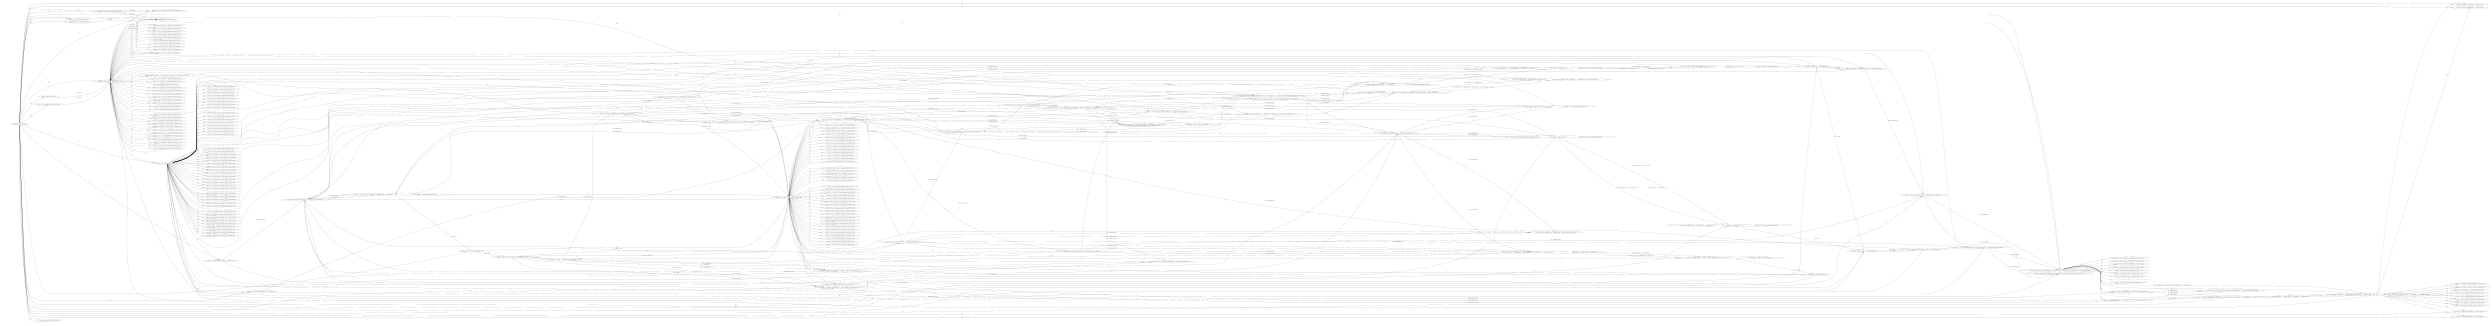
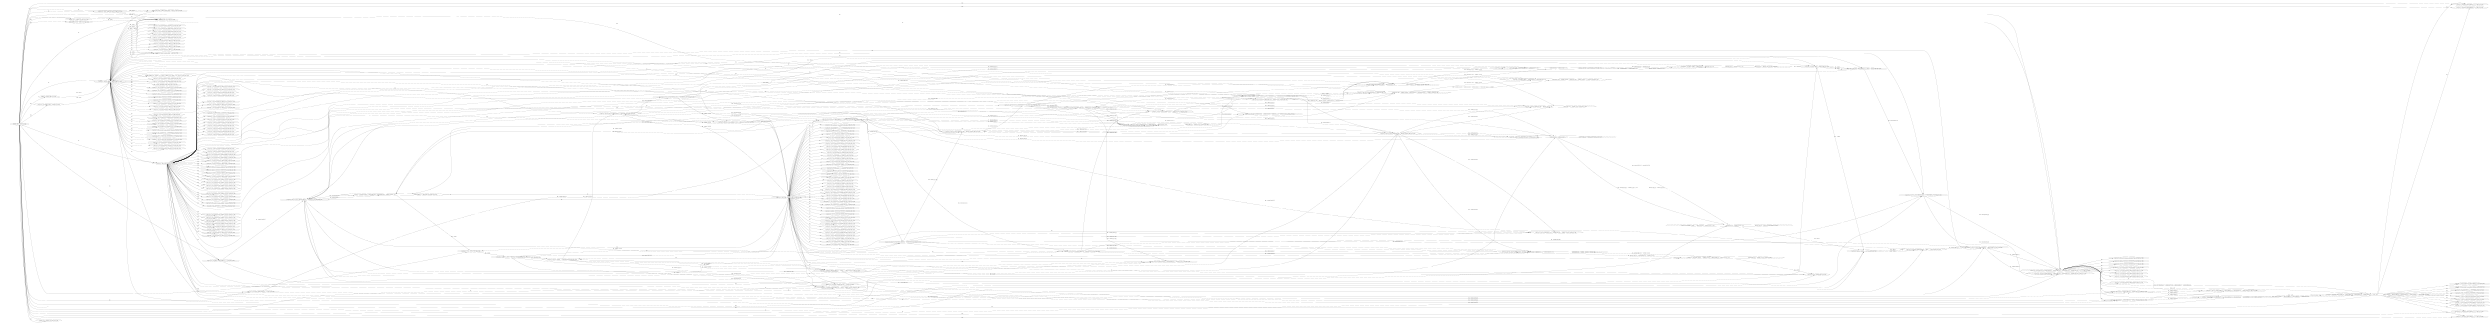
node "(<operator>.indirectIndexAccess,VAR233[0][0])<SUB>1191</SUB>": removed
node "(<operator>.indirectIndexAccess,VAR233[1][1])<SUB>1204</SUB>": added
node "(<operator>.indirectIndexAccess,VAR233[1])<SUB>1204</SUB>": added
node "(<operator>.indirectIndexAccess,VAR233[1][0])<SUB>1190</SUB>": removed
